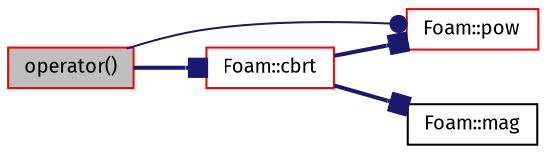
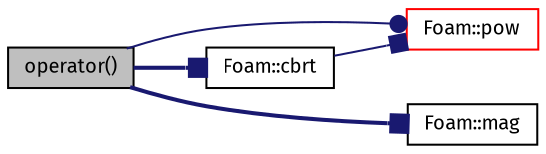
edge "Foam::cbrt" -> "Foam::pow": style bold -> solid
node "operator()": color red -> black
node "Foam::cbrt": color red -> black
edge "Foam::cbrt" -> "Foam::mag": now "operator()" -> "Foam::mag"
